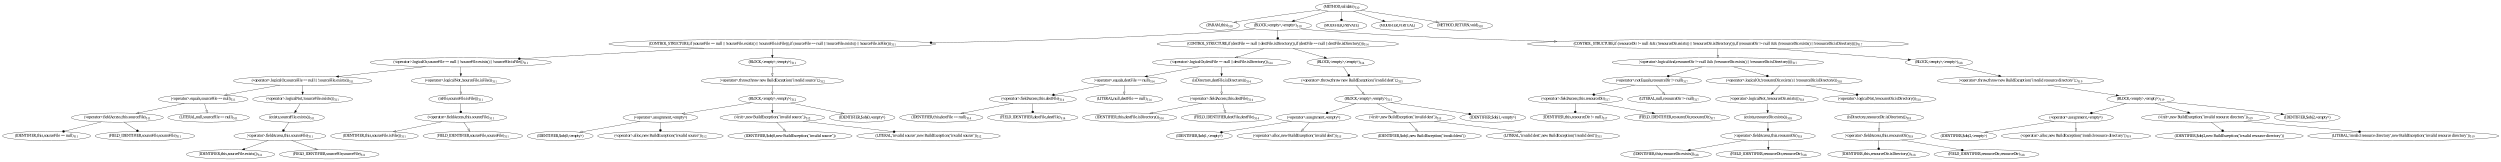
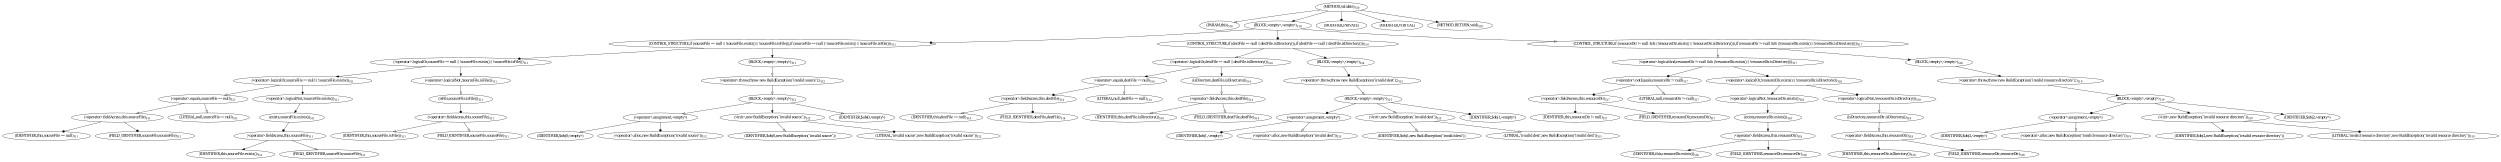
edge "(METHOD,validate)" -> "(METHOD_RETURN,void)": arrowhead onormal -> normal
edge "(<operator>.logicalNot,!resourceDir.isDirectory())" -> "(isDirectory,resourceDir.isDirectory())": added
